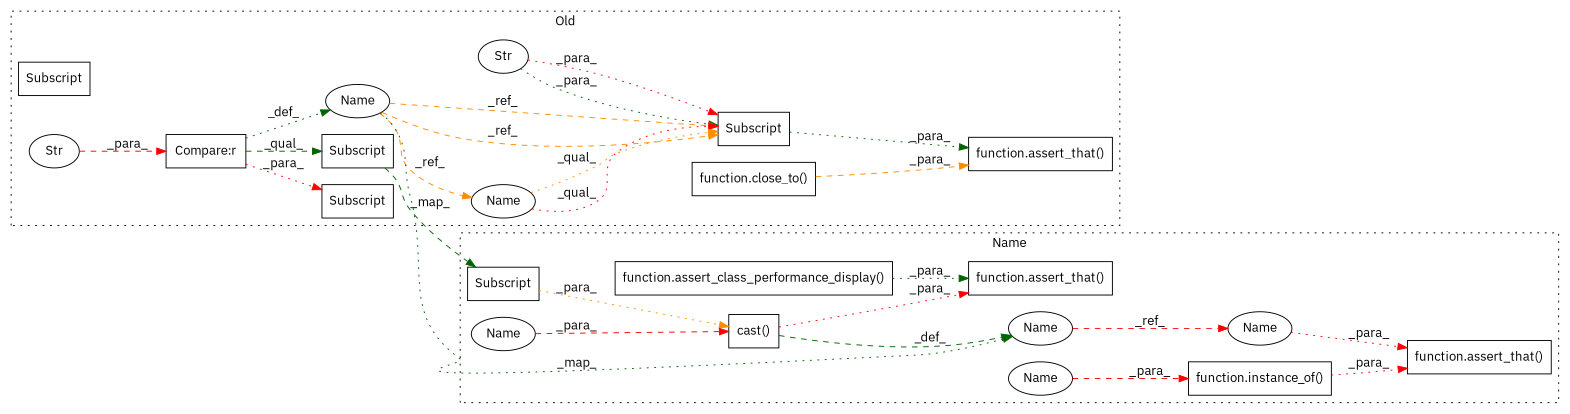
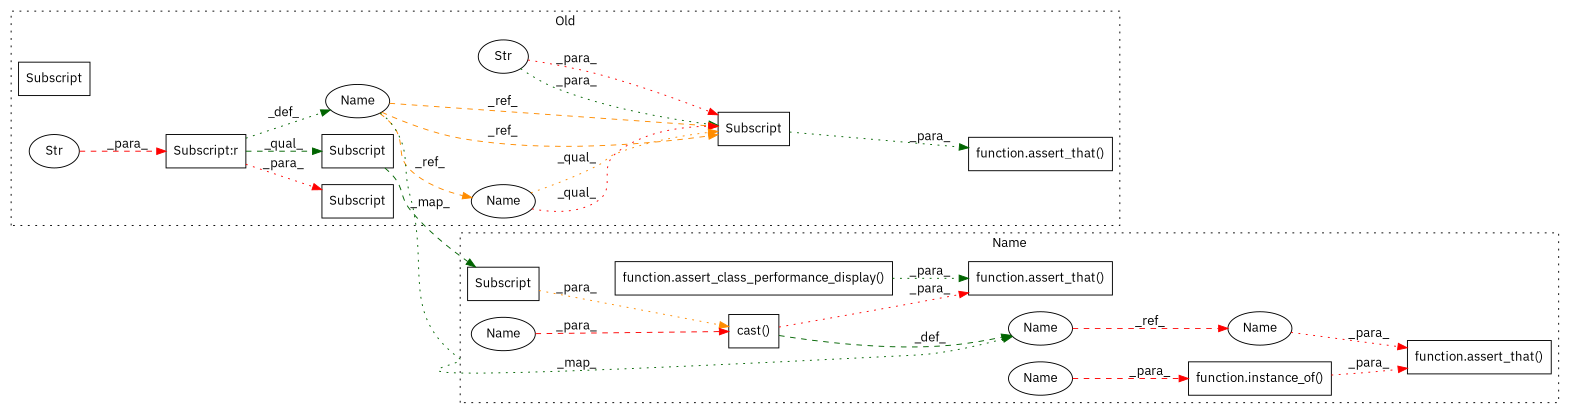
node "Compare:r": label "Compare:r" -> "Subscript:r"
node "function.close_to()": removed
